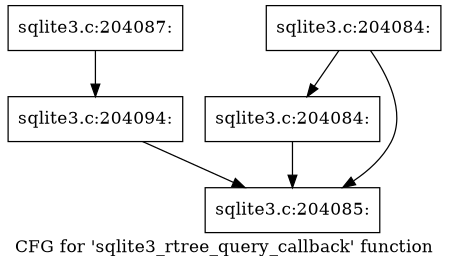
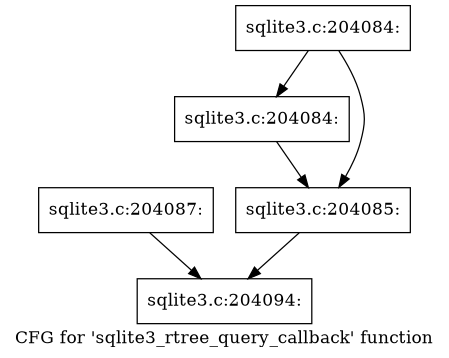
edge "sqlite3.c:204094:" -> "sqlite3.c:204085:": reversed
